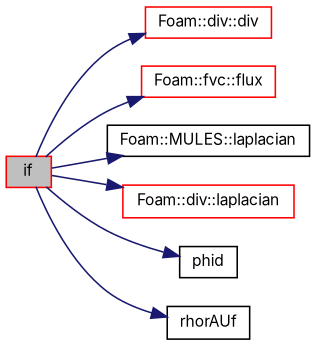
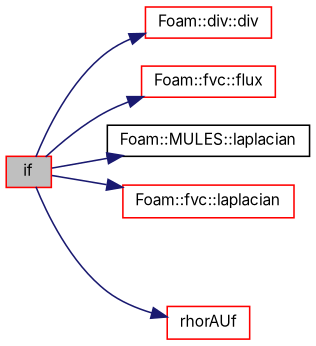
node "Foam::div::laplacian": label "Foam::div::laplacian" -> "Foam::fvc::laplacian"
node "phid": removed
node "rhorAUf": color black -> red
